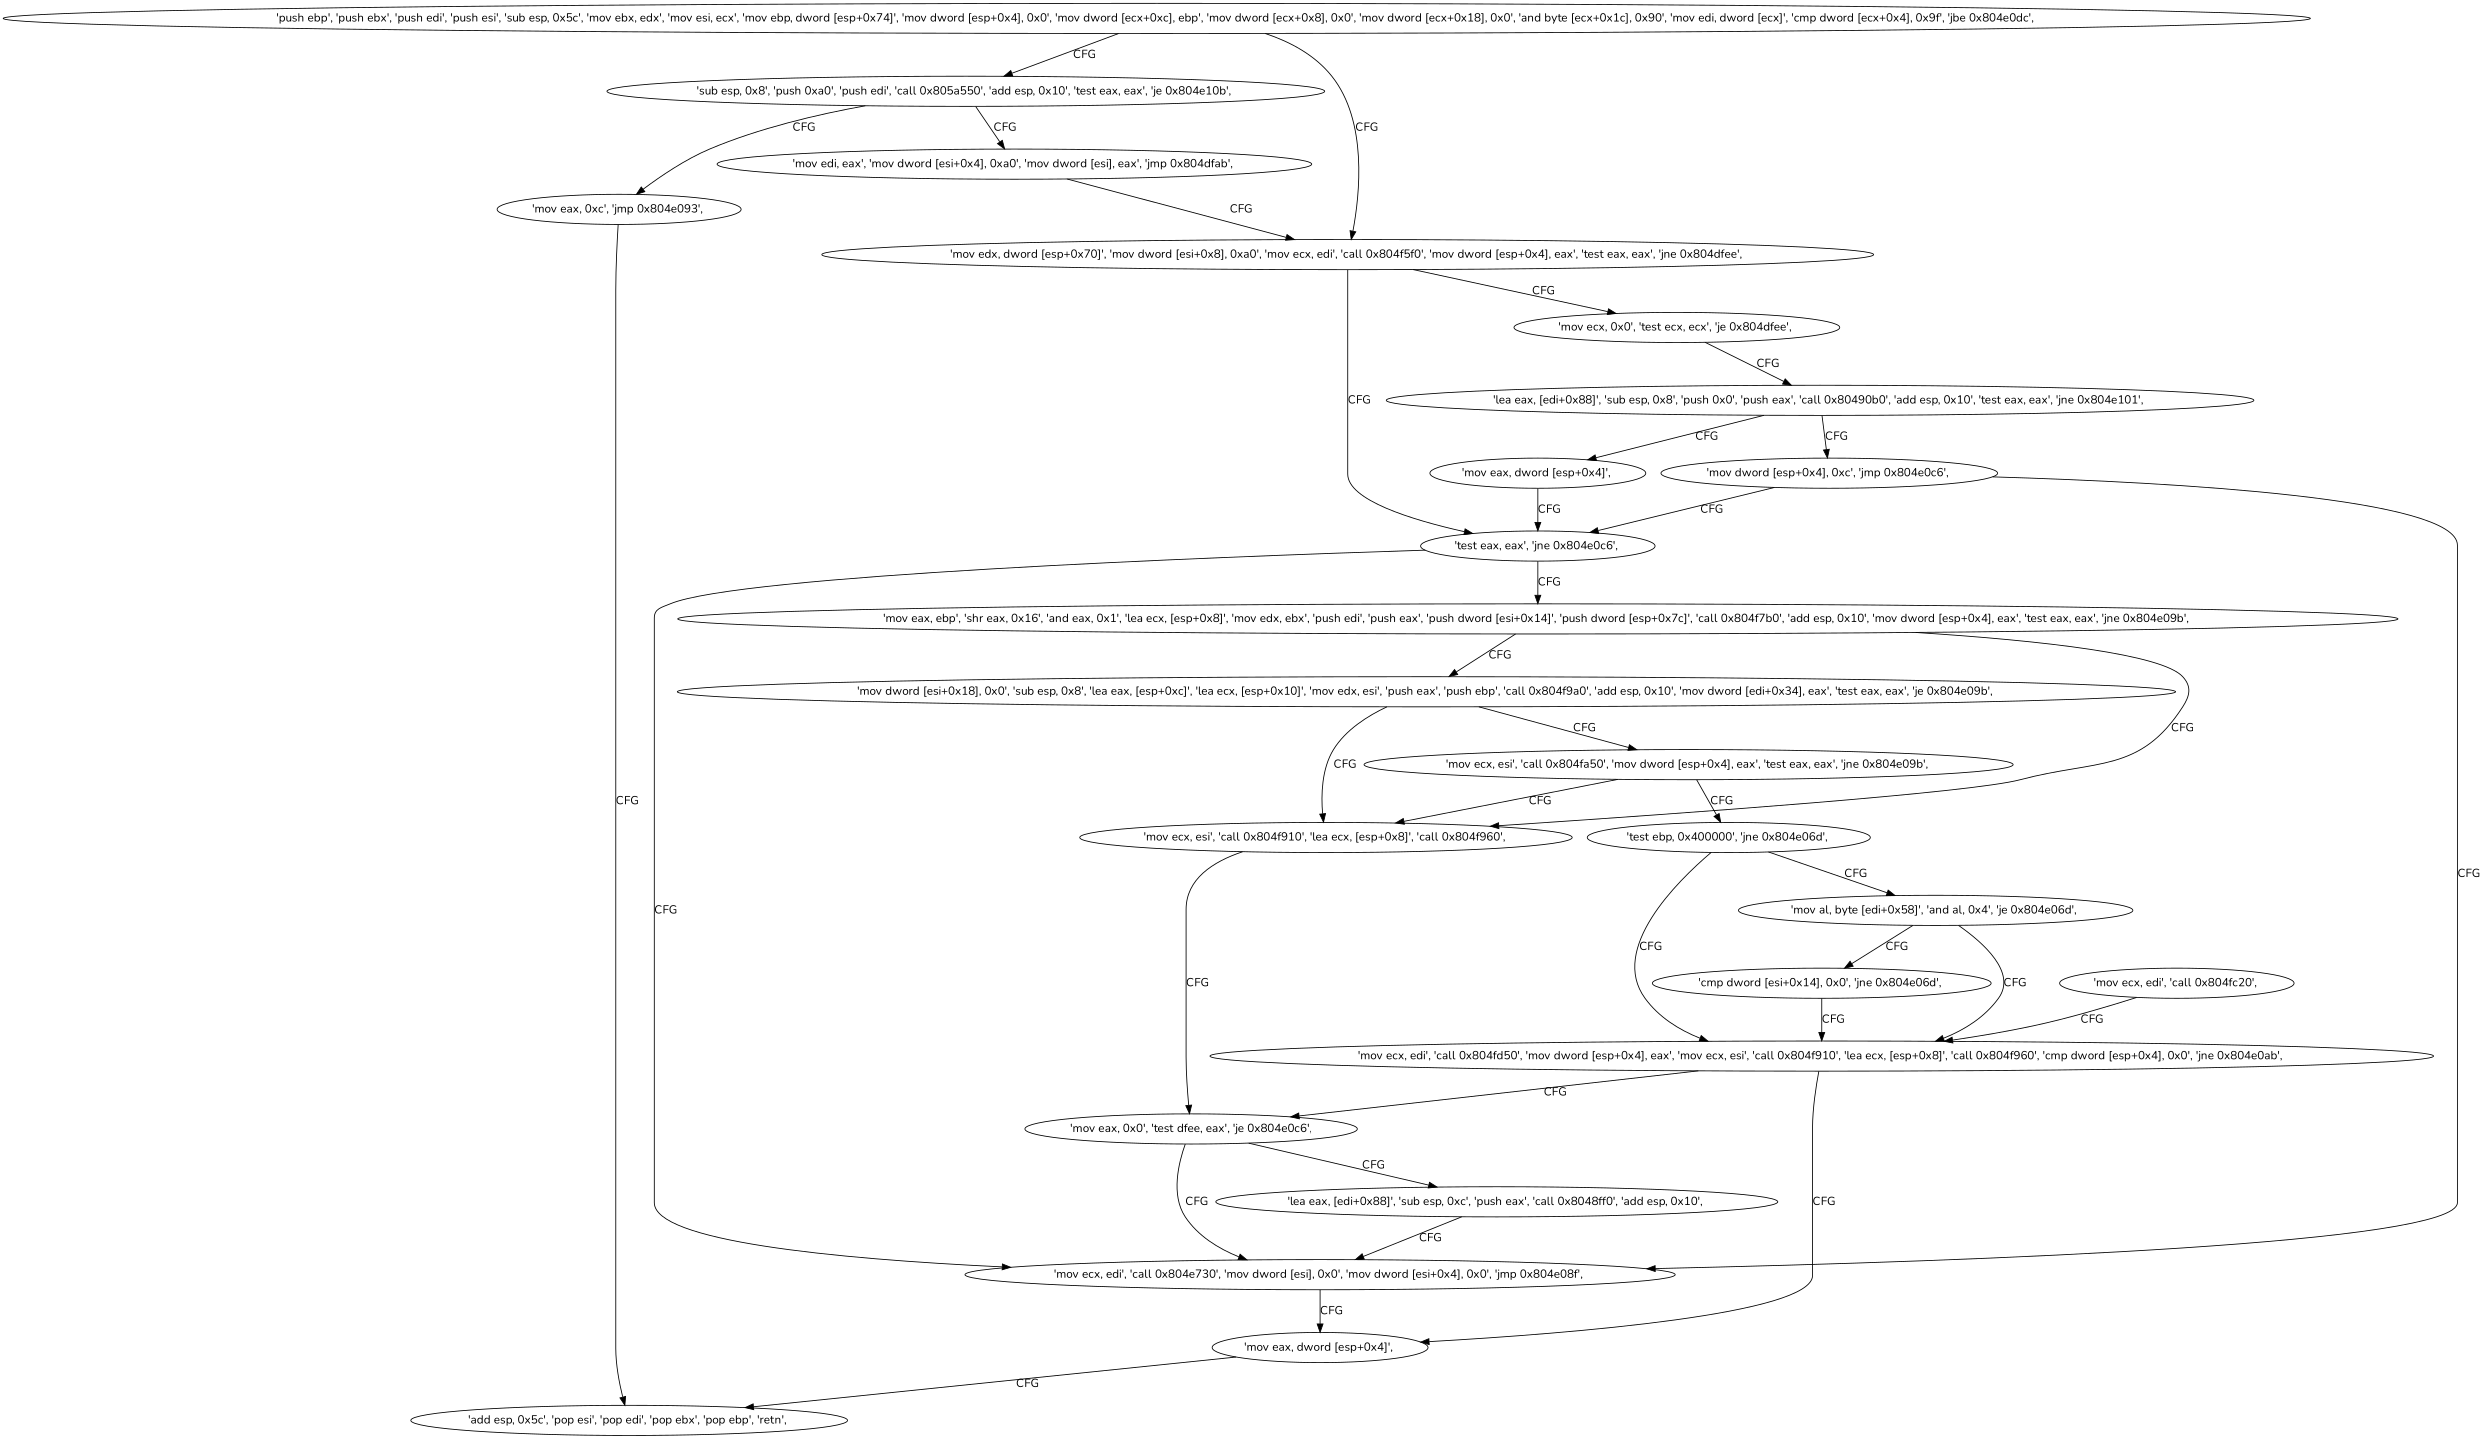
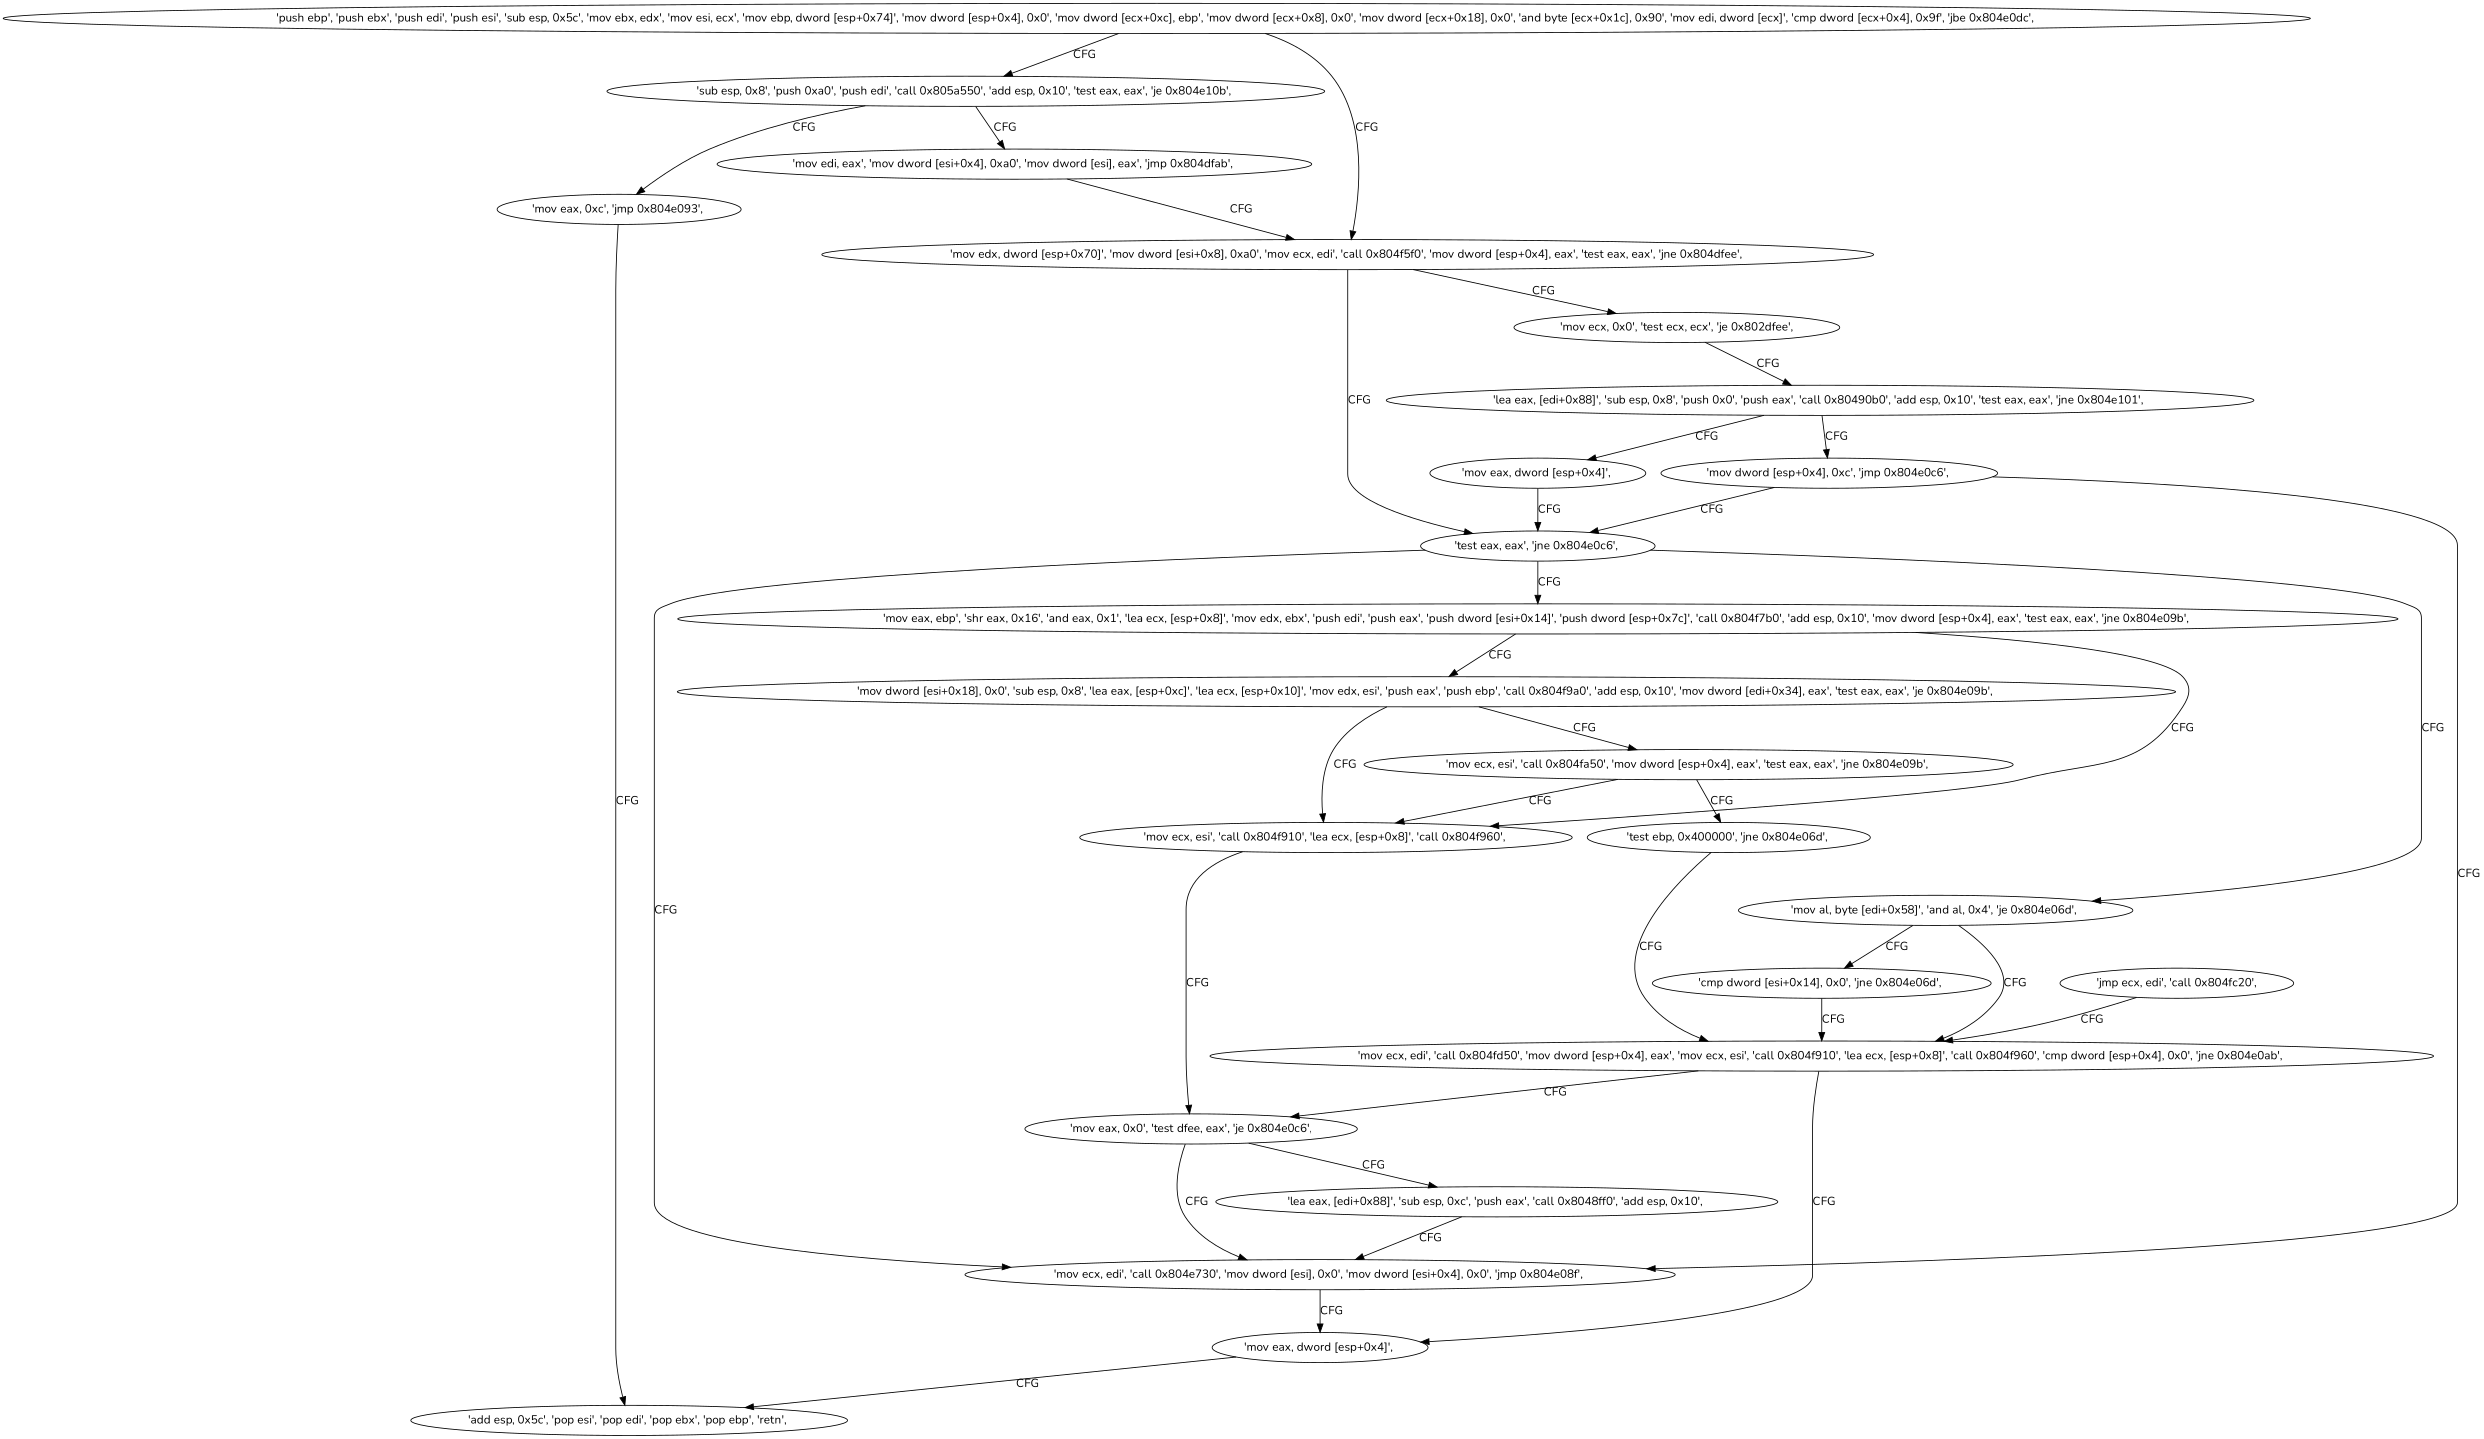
node "'mov ecx, 0x0', 'test ecx, ecx', 'je 0x804dfee',": label "'mov ecx, 0x0', 'test ecx, ecx', 'je 0x804dfee'," -> "'mov ecx, 0x0', 'test ecx, ecx', 'je 0x802dfee',"
edge "'test ebp, 0x400000', 'jne 0x804e06d'," -> "'mov al, byte [edi+0x58]', 'and al, 0x4', 'je 0x804e06d',": now "'test eax, eax', 'jne 0x804e0c6'," -> "'mov al, byte [edi+0x58]', 'and al, 0x4', 'je 0x804e06d',"
node "'mov ecx, edi', 'call 0x804fc20',": label "'mov ecx, edi', 'call 0x804fc20'," -> "'jmp ecx, edi', 'call 0x804fc20',"
